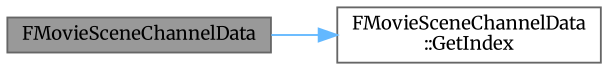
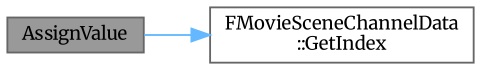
node "FMovieSceneChannelData": label "FMovieSceneChannelData" -> "AssignValue"
